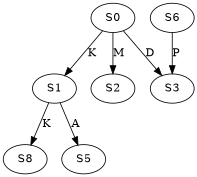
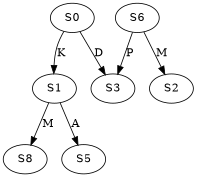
edge "S0" -> "S2": now "S6" -> "S2"
edge "S1" -> "S8": label "K" -> "M"
